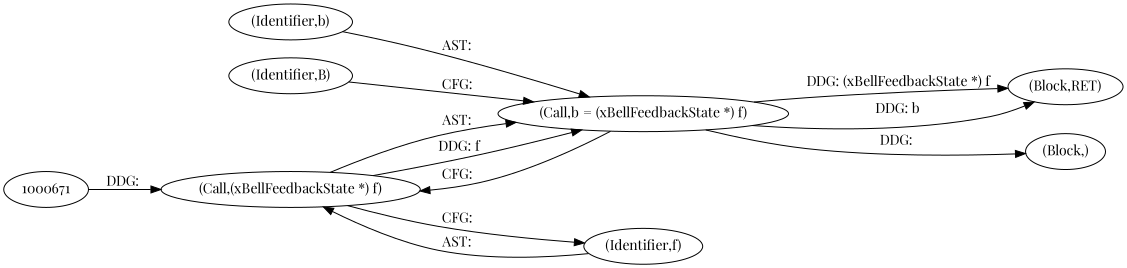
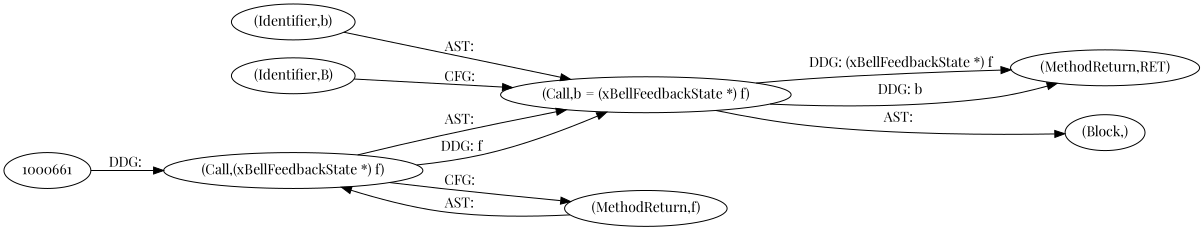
node "(Block,RET)": label "(Block,RET)" -> "(MethodReturn,RET)"
edge "(Call,b = (xBellFeedbackState *) f)" -> "(Block,)": label "DDG: " -> "AST: "
edge "(Call,b = (xBellFeedbackState *) f)" -> "(Call,(xBellFeedbackState *) f)": removed, label "CFG:"
node "1000671": label "1000671" -> "1000661"
node "(Identifier,f)": label "(Identifier,f)" -> "(MethodReturn,f)"
